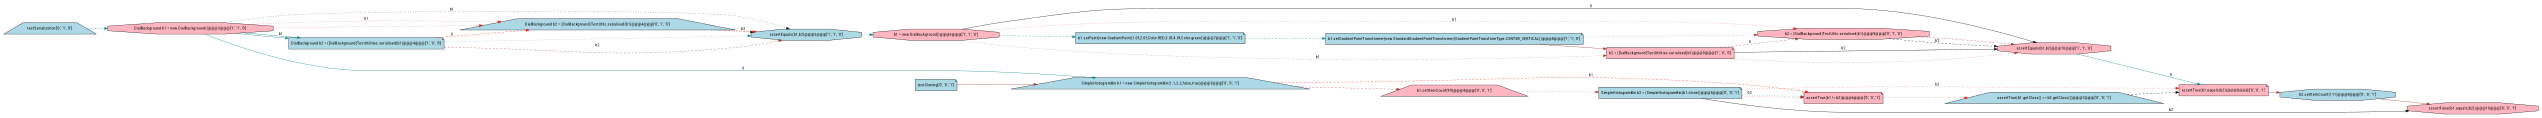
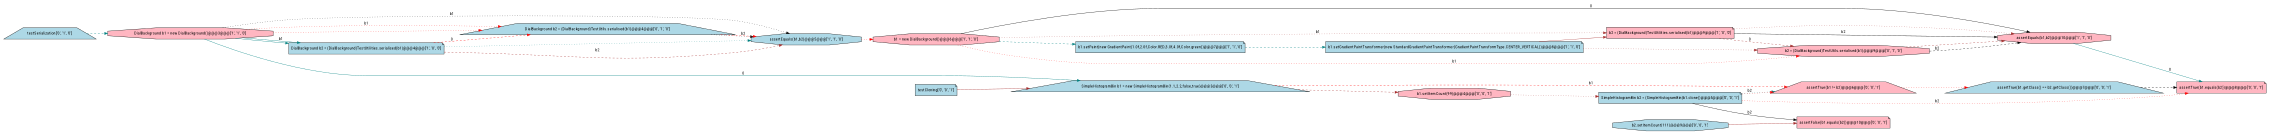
edge "assertEquals(b1,b2)@@@5@@@['1', '1', '0']" -> "b1 = new DialBackground()@@@6@@@['1', '1', '0']": color teal -> red
node "b1.setItemCount(99)@@@4@@@['0', '0', '1']": shape trapezium -> octagon
edge "assertTrue(b1.equals(b2))@@@8@@@['0', '0', '1']" -> "b2.setItemCount(111)@@@9@@@['0', '0', '1']": removed
node "assertTrue(b1 != b2)@@@6@@@['0', '0', '1']": shape note -> trapezium
node "assertFalse(b1.equals(b2))@@@10@@@['0', '0', '1']": shape octagon -> note
